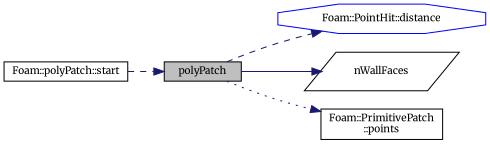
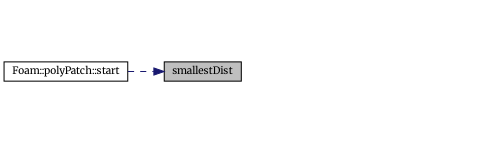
node "Foam::PointHit::distance": removed
node "polyPatch": label "polyPatch" -> "smallestDist"
node "nWallFaces": removed
node "Foam::PrimitivePatch ::points": removed
